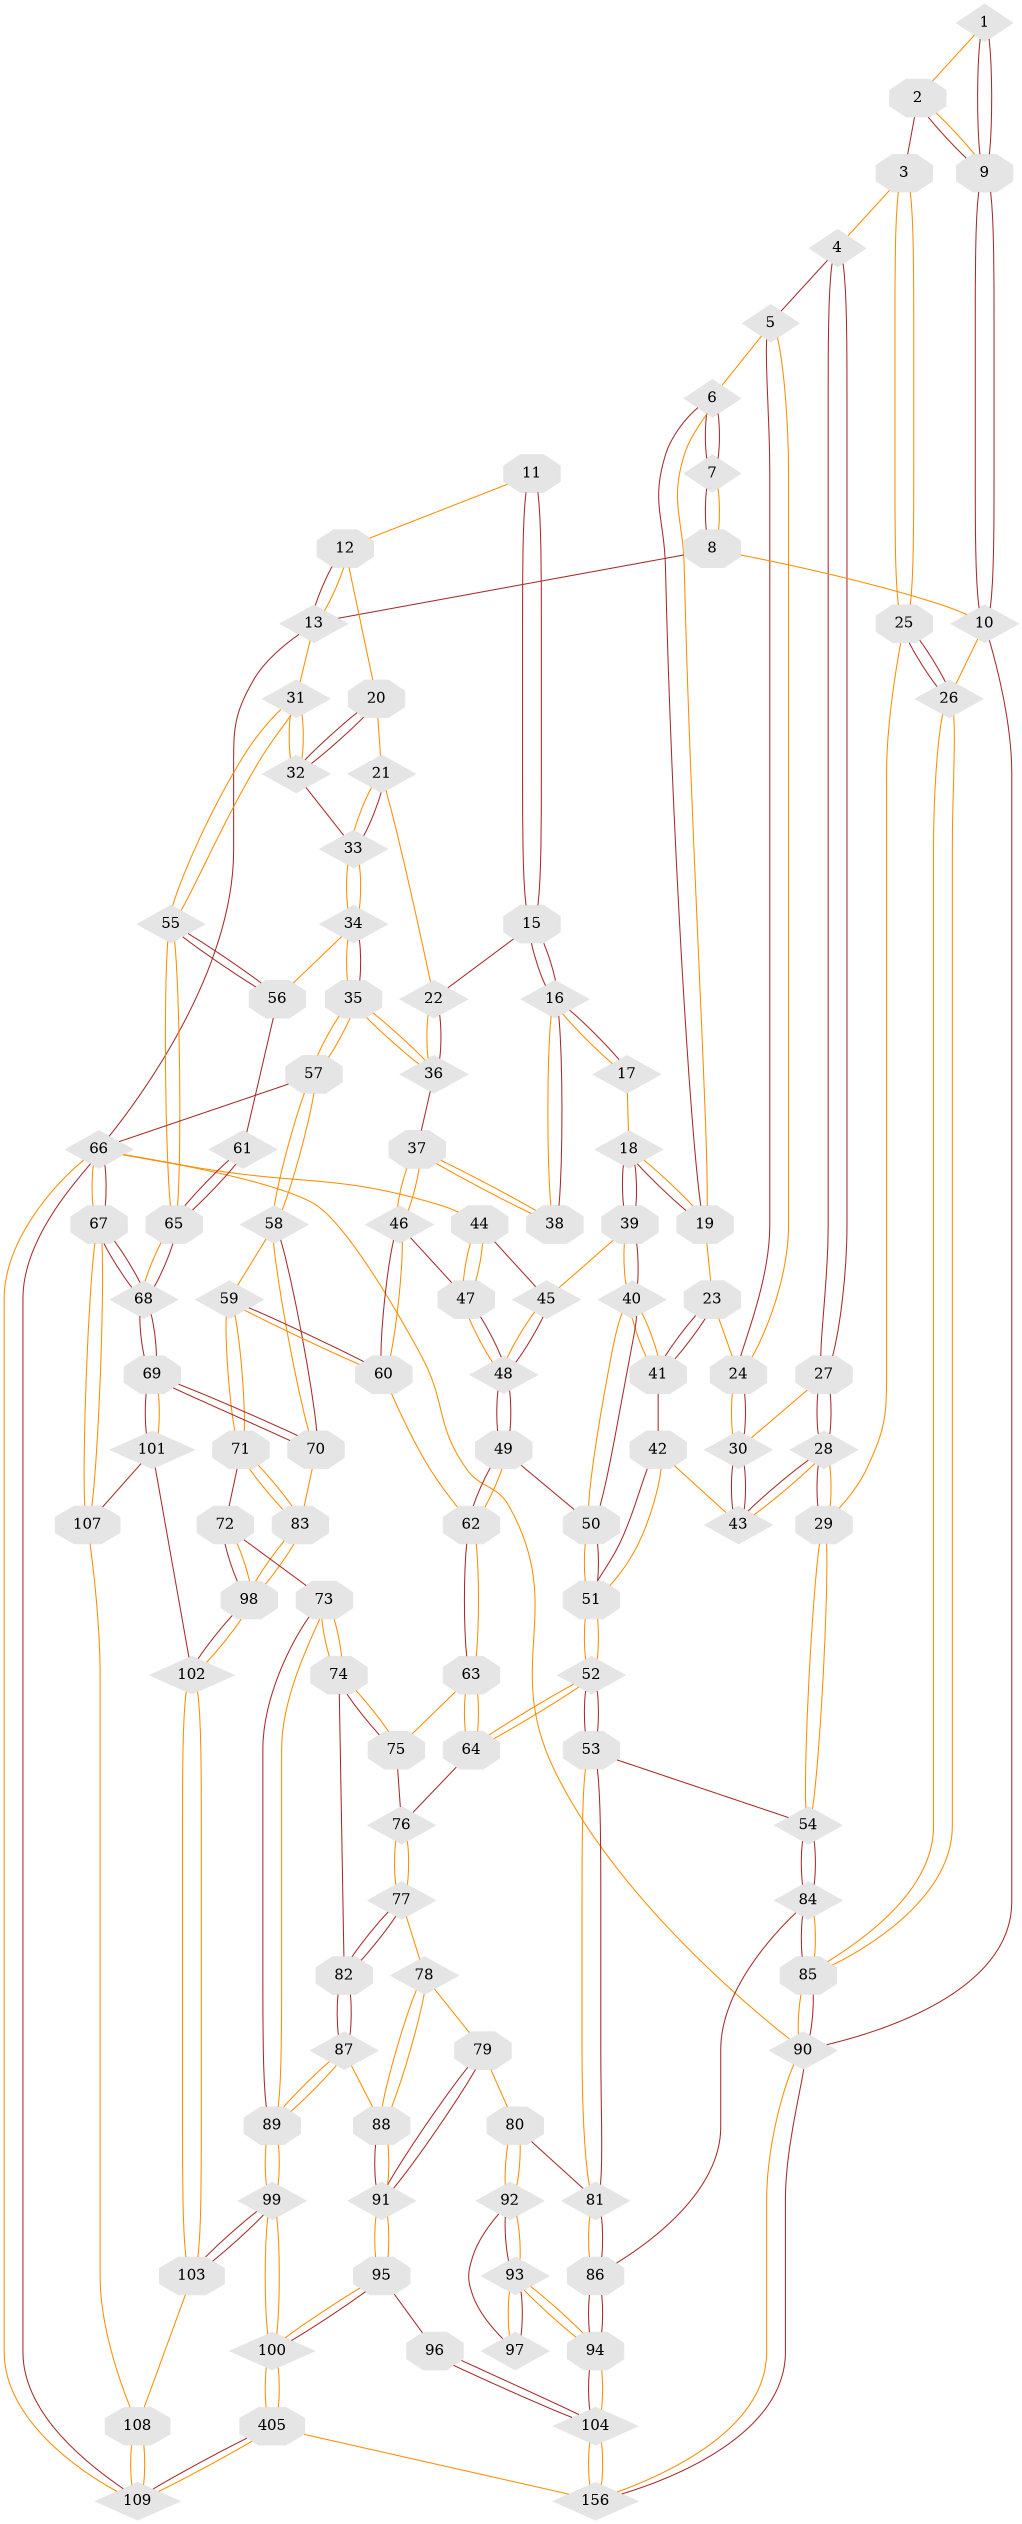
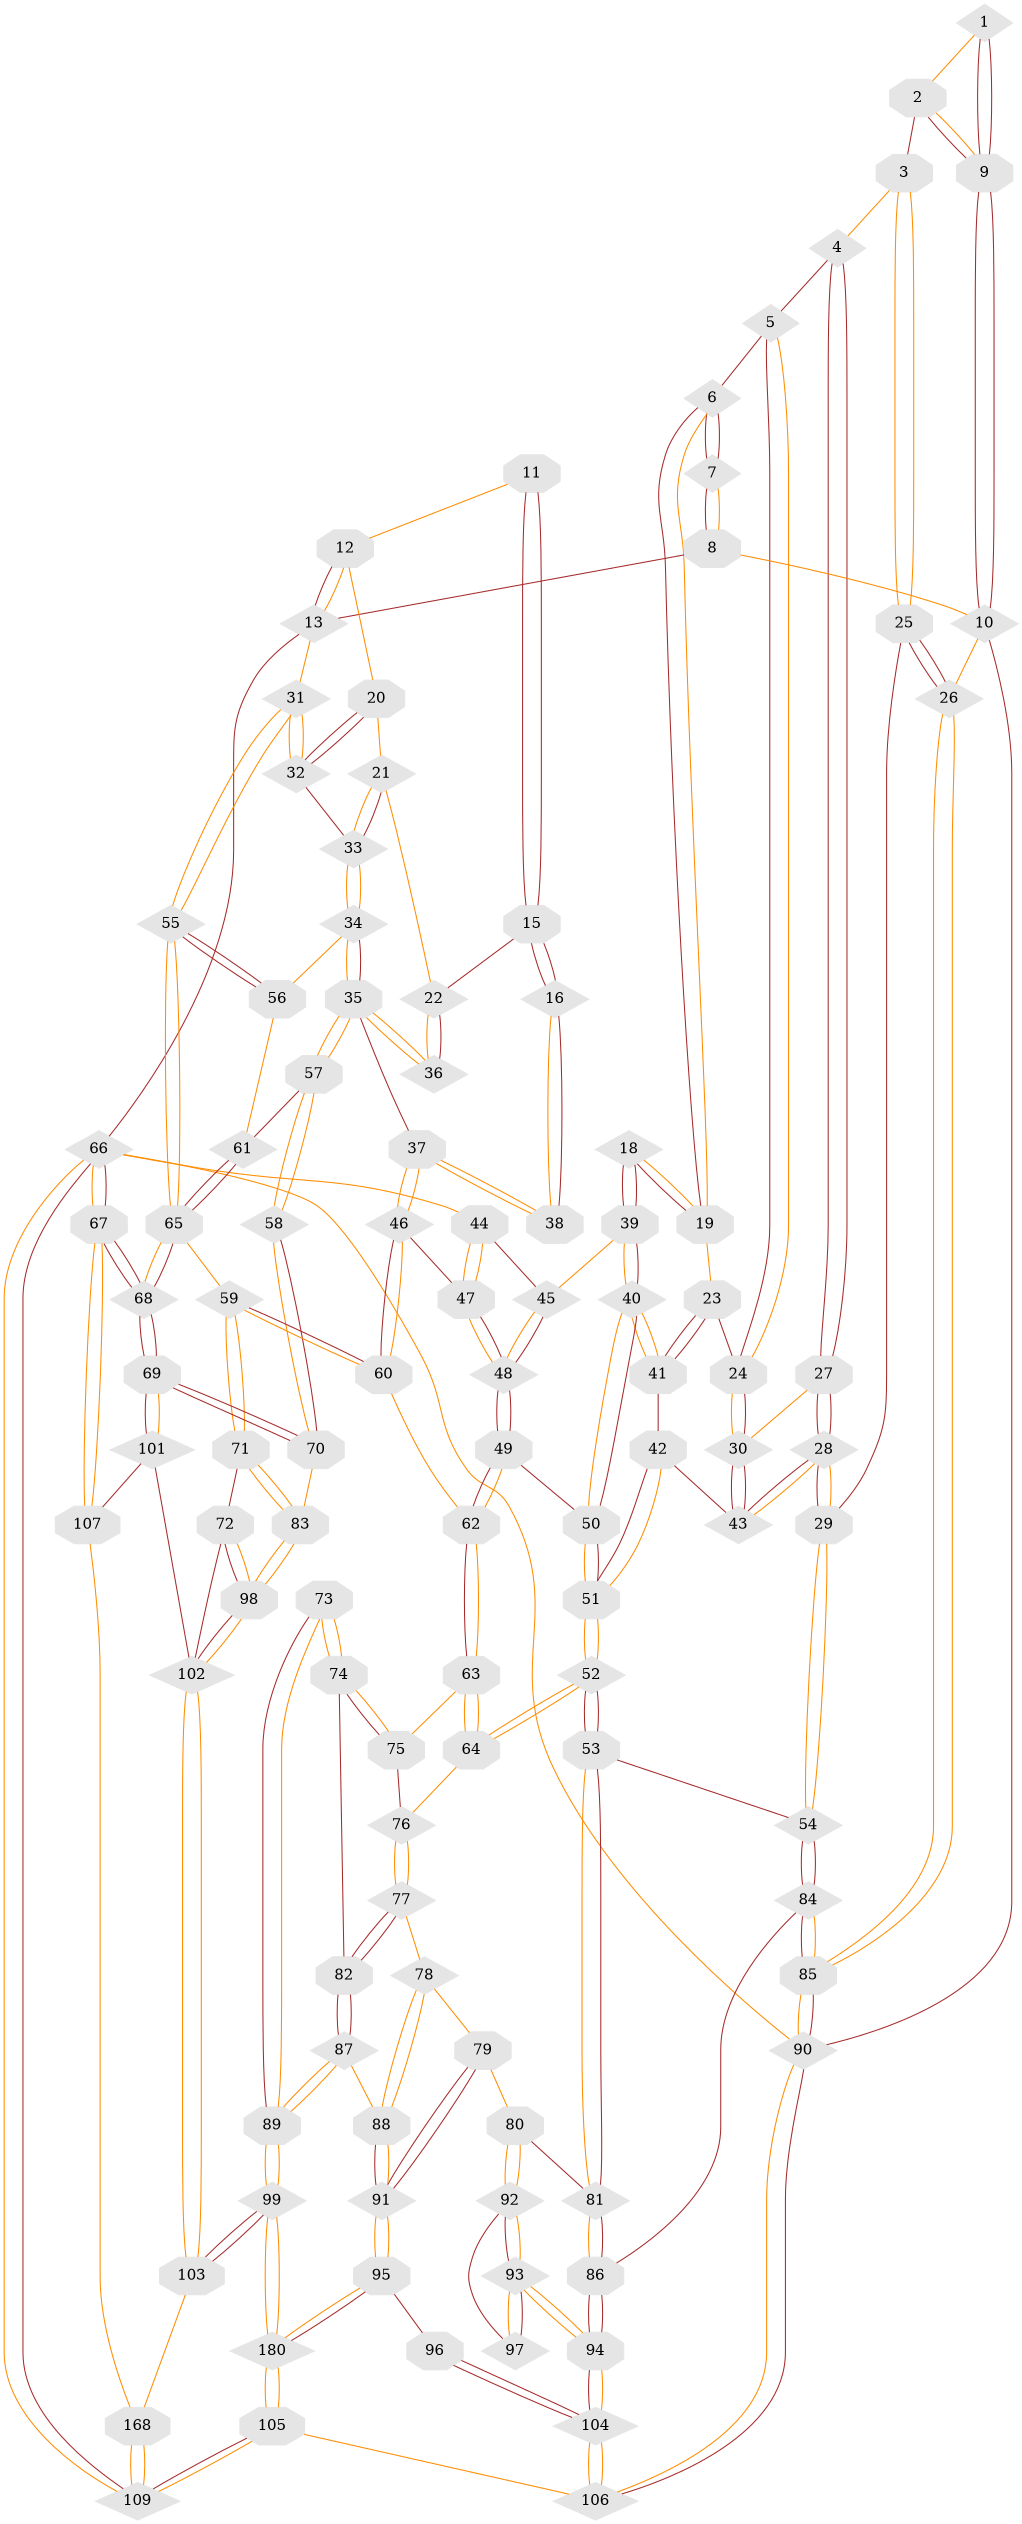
edge "5" -- "6": color darkorange -> brown
node "17": removed
edge "56" -- "61": color brown -> darkorange
edge "25" -- "29": color darkorange -> brown
edge "36" -- "37": now "35" -- "37"
edge "57" -- "66": now "57" -- "61"
edge "58" -- "59": now "65" -- "59"
edge "23" -- "24": color darkorange -> brown
edge "42" -- "43": color darkorange -> brown
edge "72" -- "73": now "72" -- "102"
edge "64" -- "76": color brown -> darkorange
node "100": label "100" -> "180"
node "108": label "108" -> "168"
node "405": label "405" -> "105"
node "156": label "156" -> "106"
